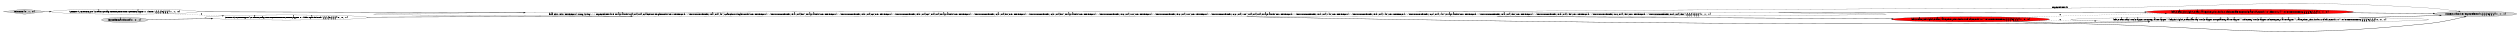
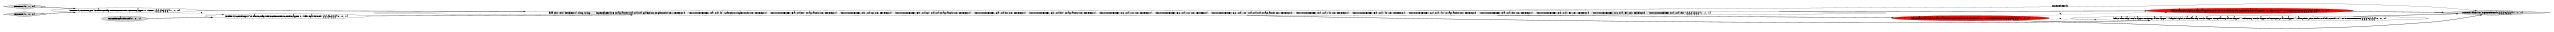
node "testInner['1', '0', '0']": added
node "runTestWithDriver(expectedResult)@@@6@@@['1', '1', '1']": shape ellipse -> diamond
